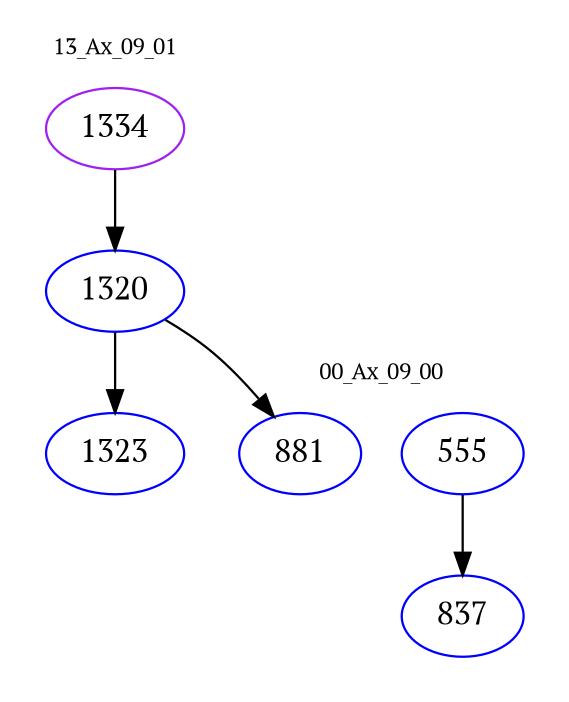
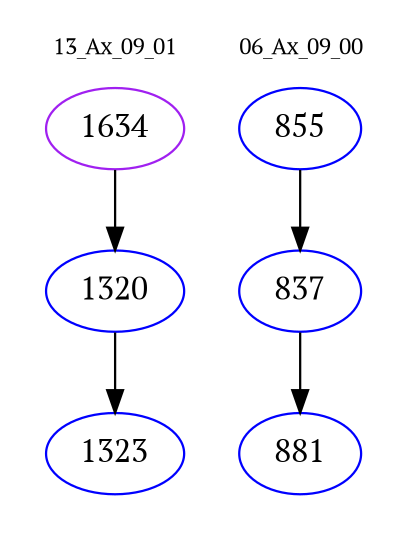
node "1334": label "1334" -> "1634"
edge "1320" -> "881": now "837" -> "881"
cluster "00_Ax_09_00": label "00_Ax_09_00" -> "06_Ax_09_00"
node "555": label "555" -> "855"
